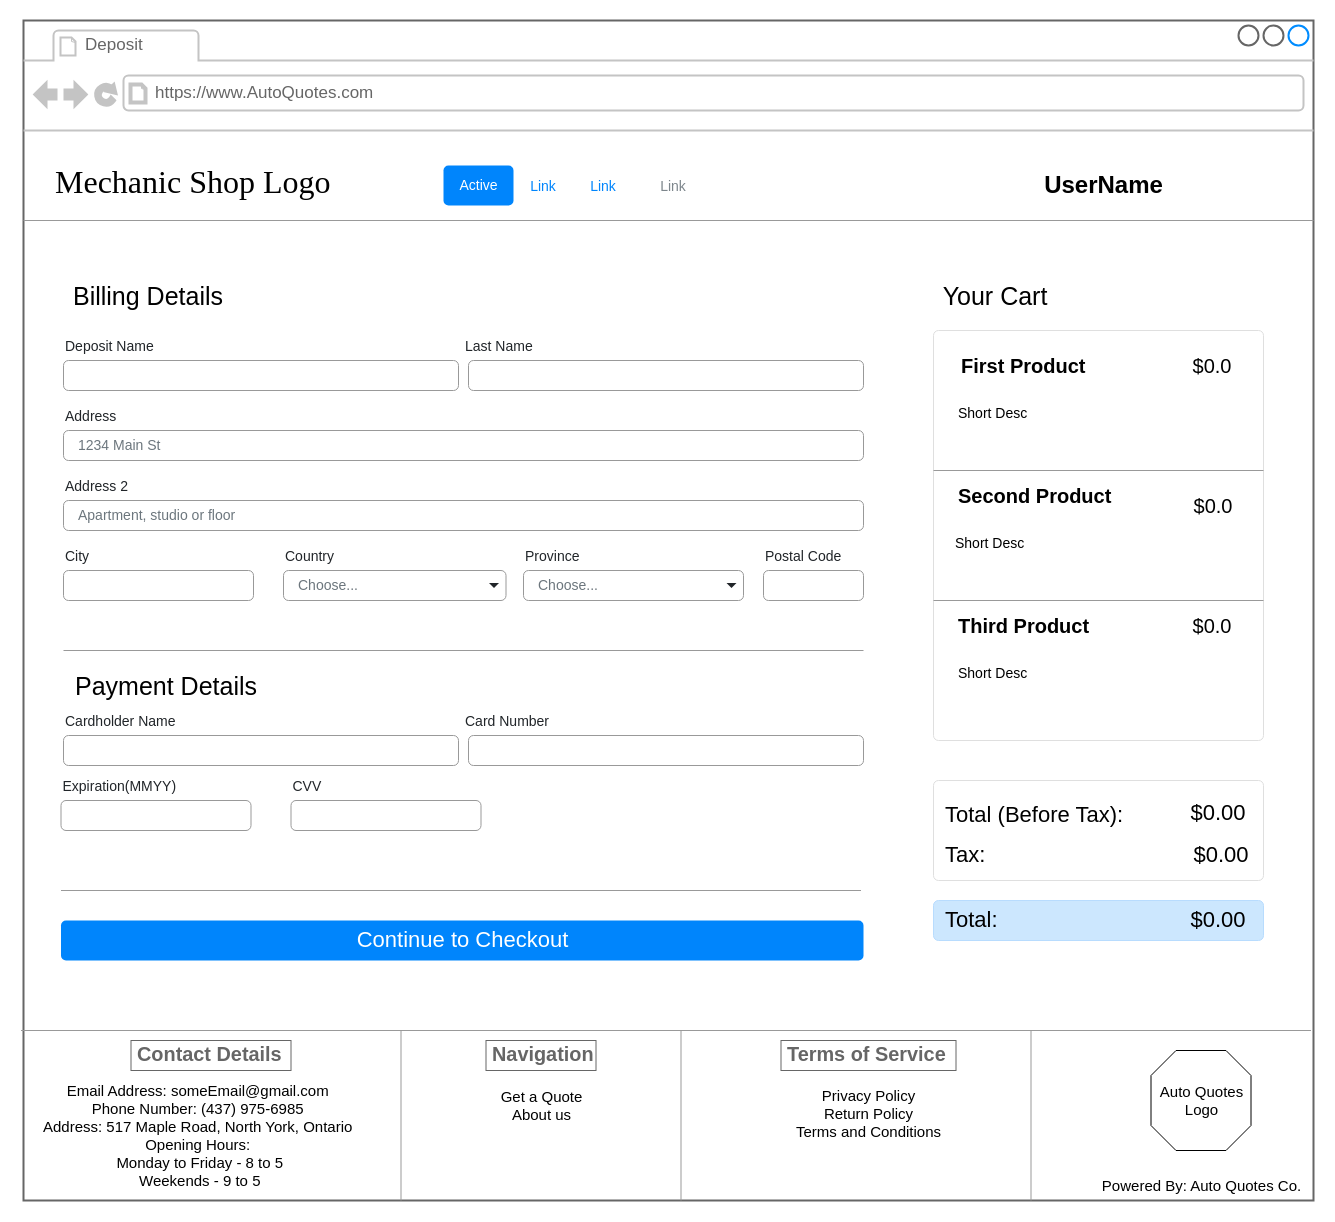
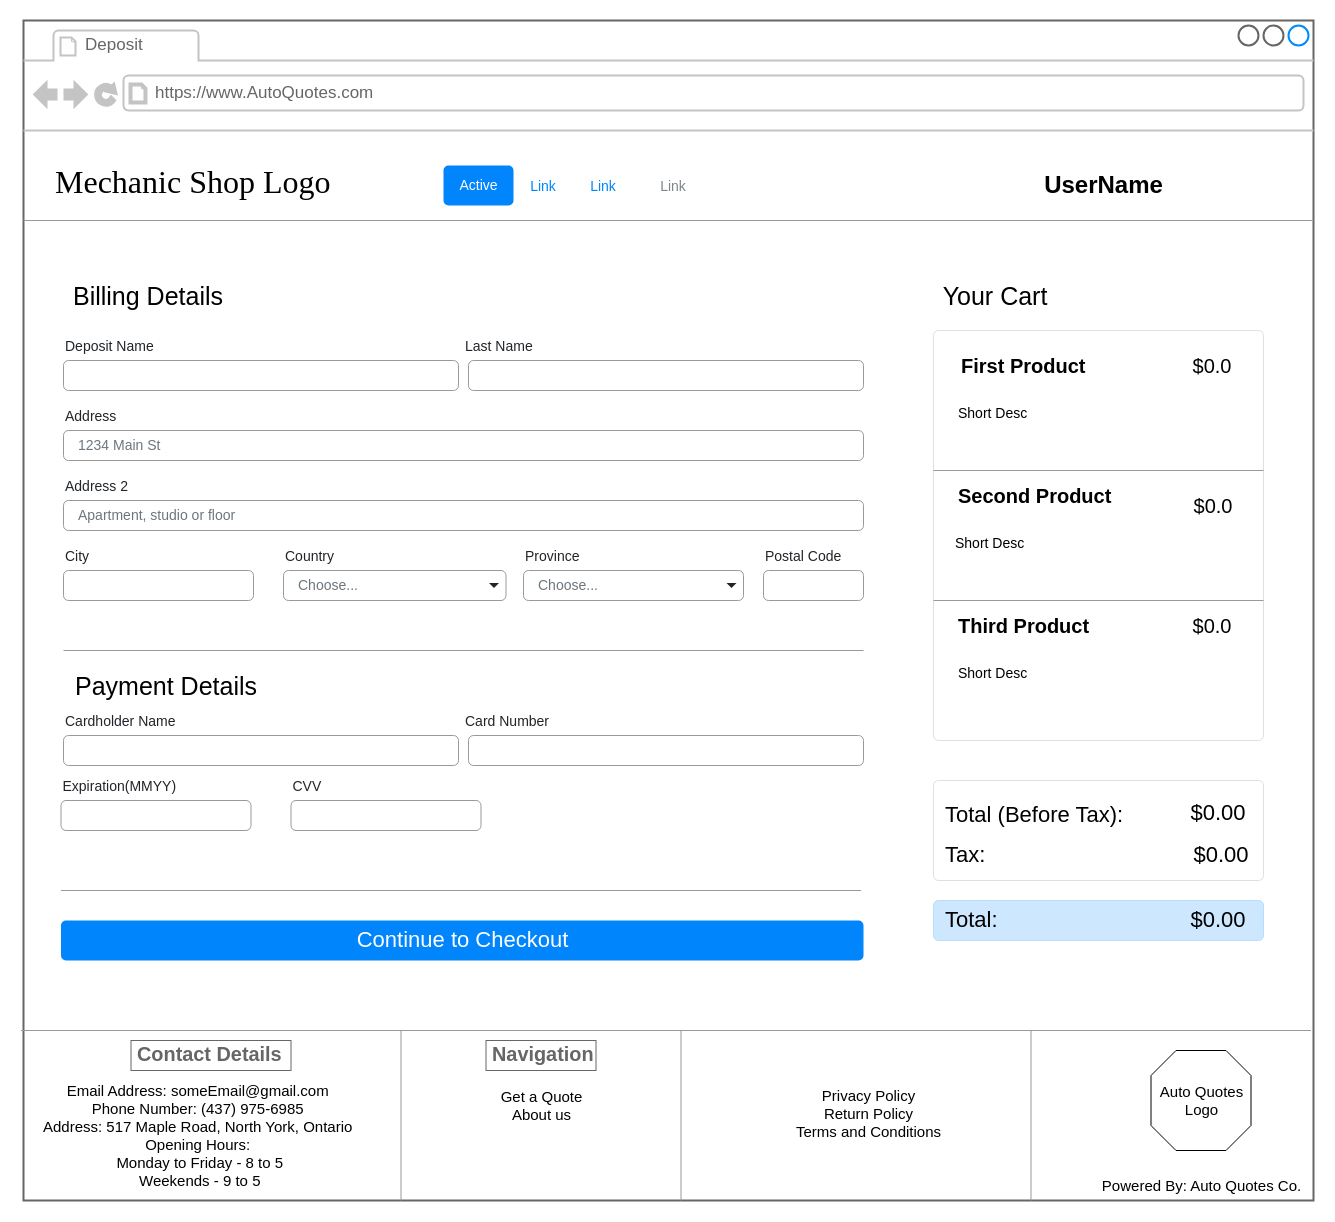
node "Terms of Service": removed
